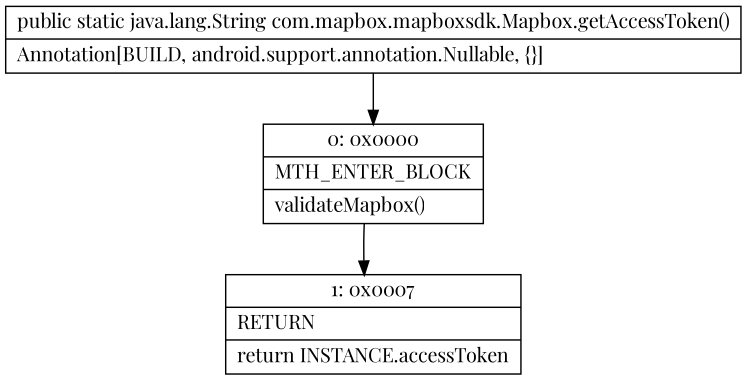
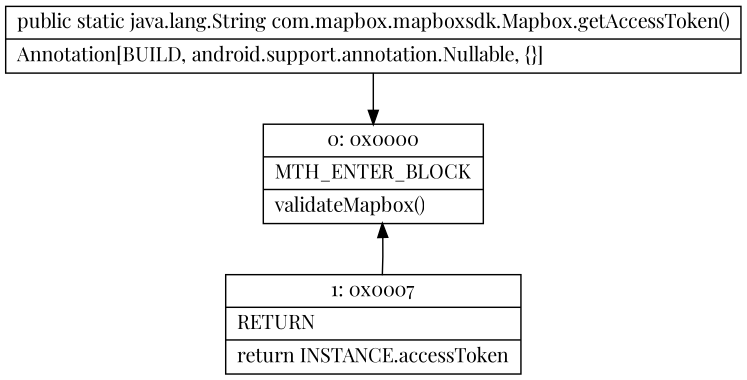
edge "0: 0x0000" -> "1: 0x0007": reversed
